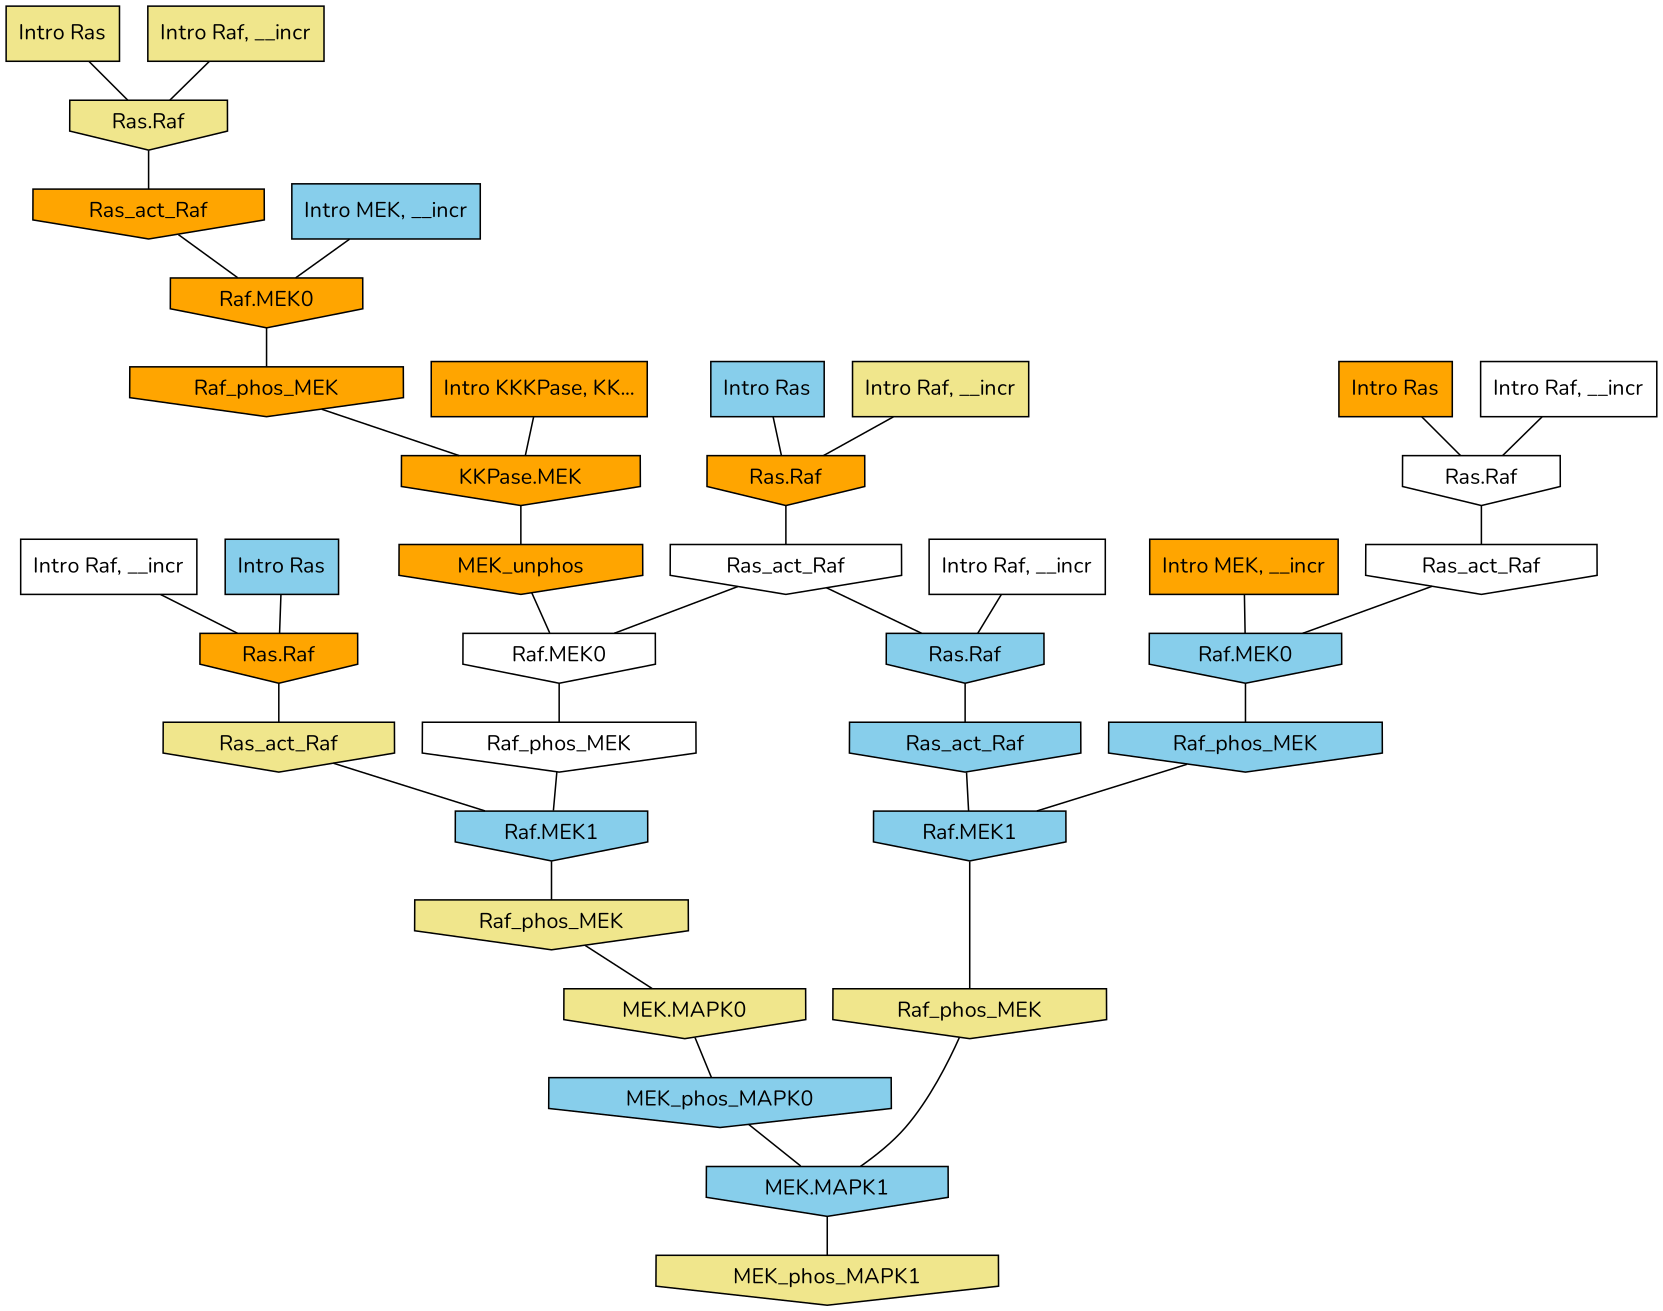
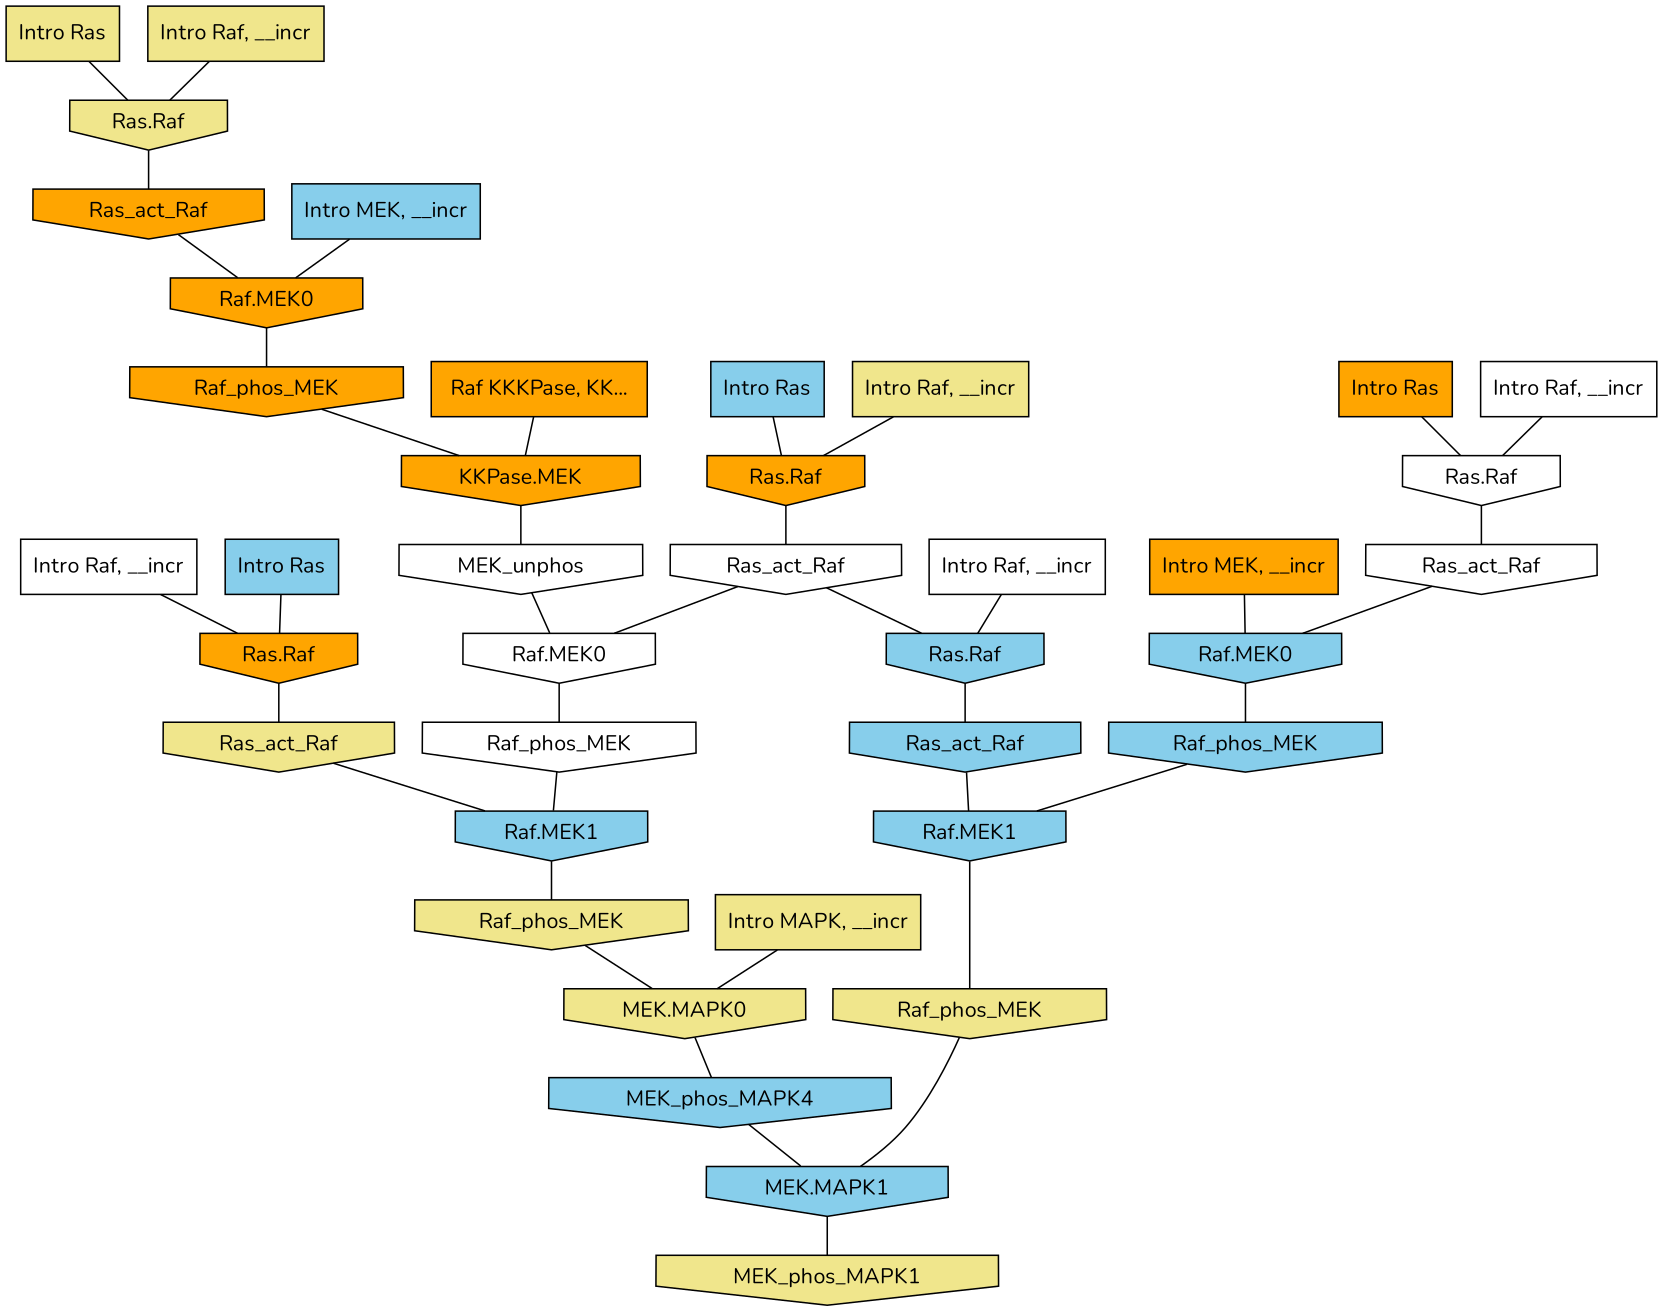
node "Intro KKKPase, KK...": label "Intro KKKPase, KK..." -> "Raf KKKPase, KK..."
node "MEK_unphos": fillcolor orange -> white
node "Intro MAPK, __incr": added
node "MEK_phos_MAPK0": label "MEK_phos_MAPK0" -> "MEK_phos_MAPK4"
